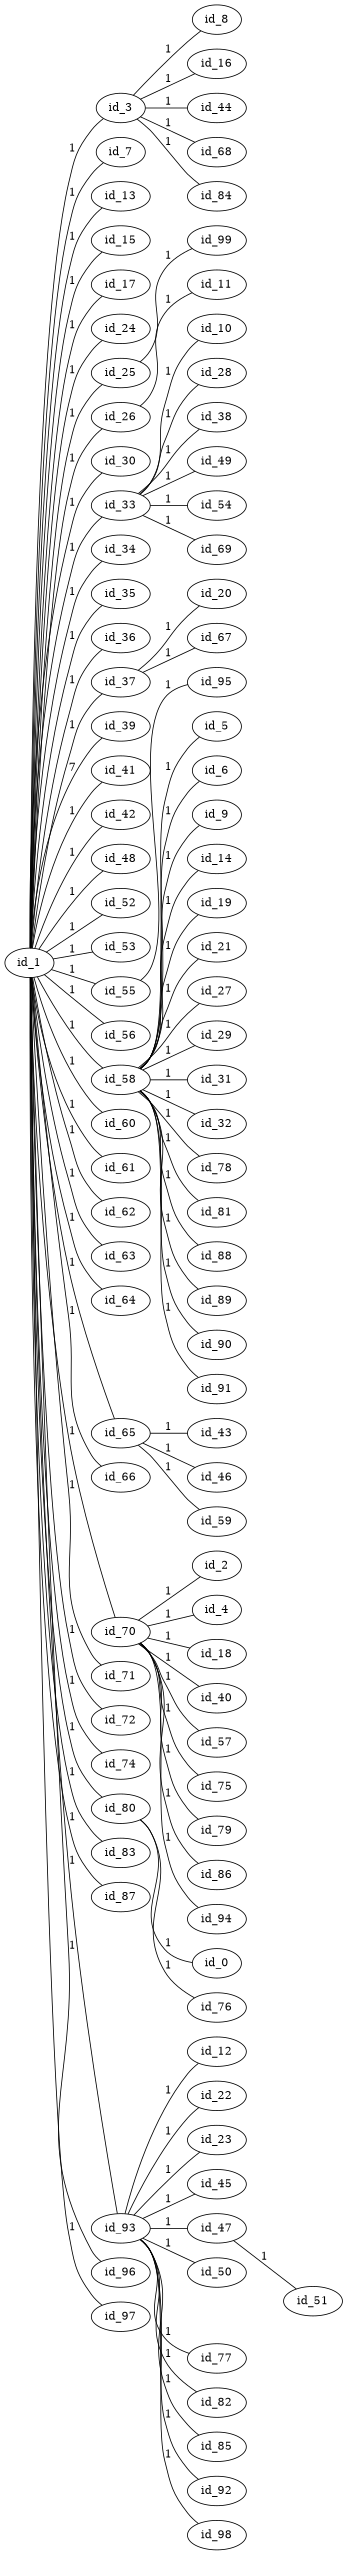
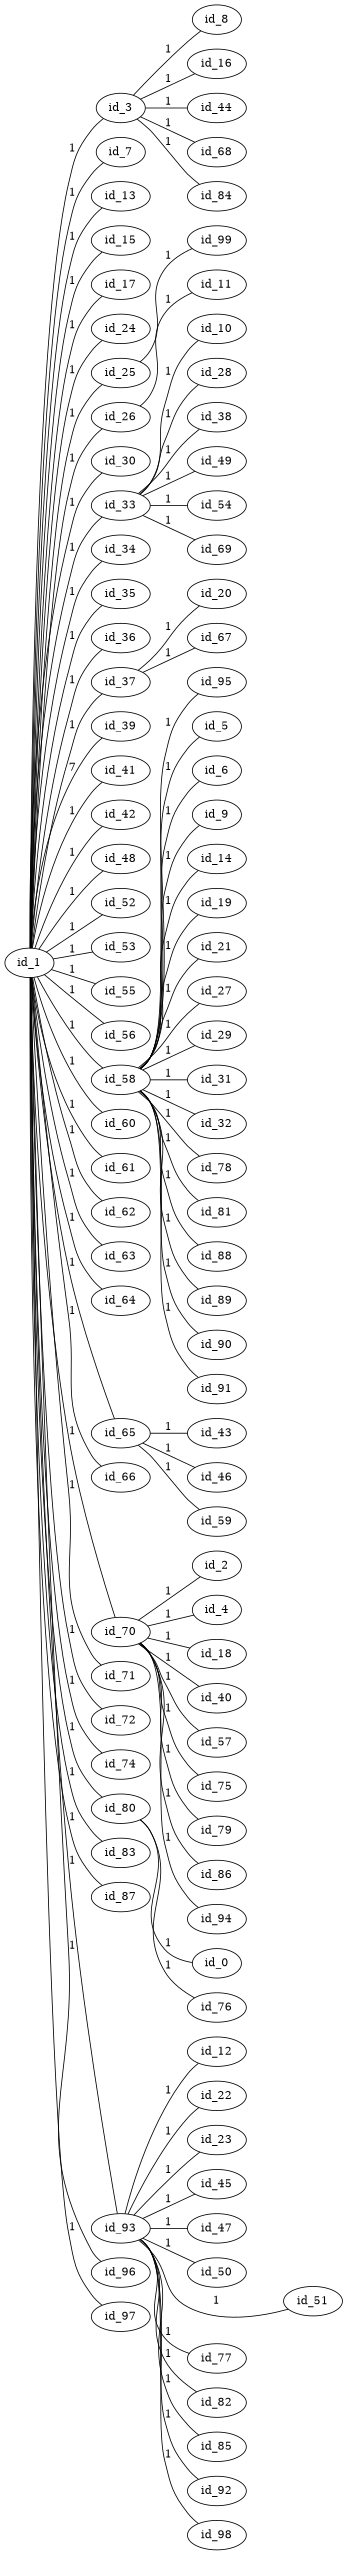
edge "id_95" -- "id_55": now "id_95" -- "id_58"
edge "id_47" -- "id_51": now "id_93" -- "id_51"
